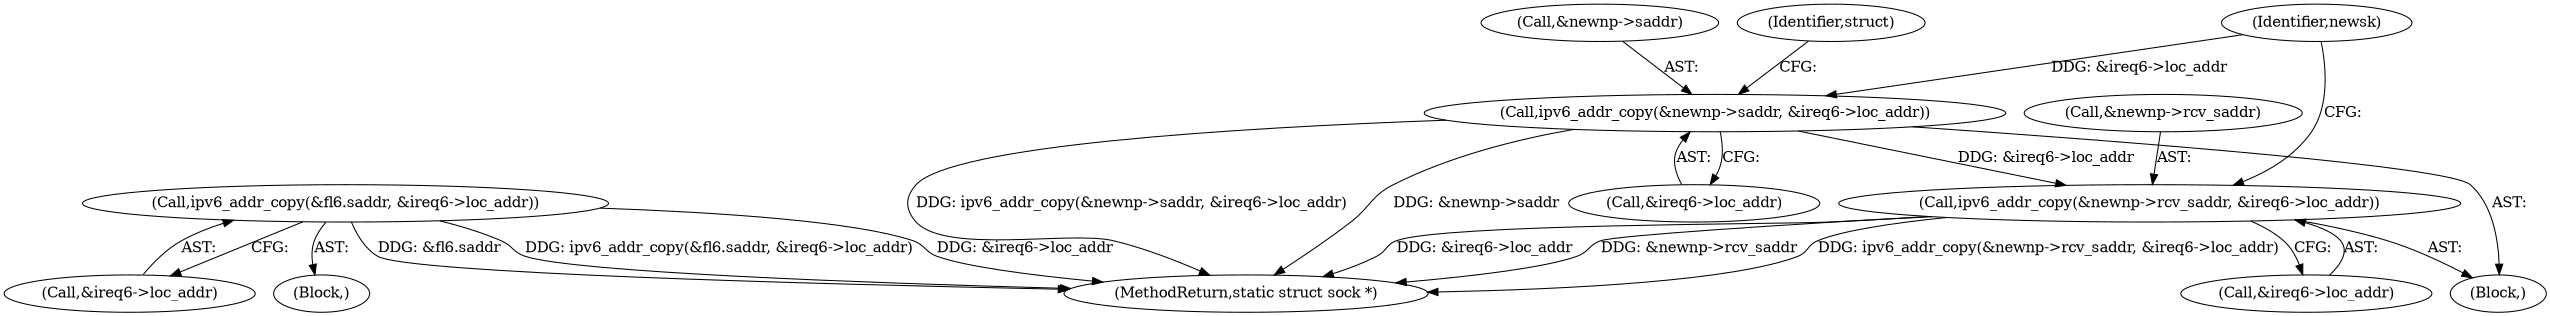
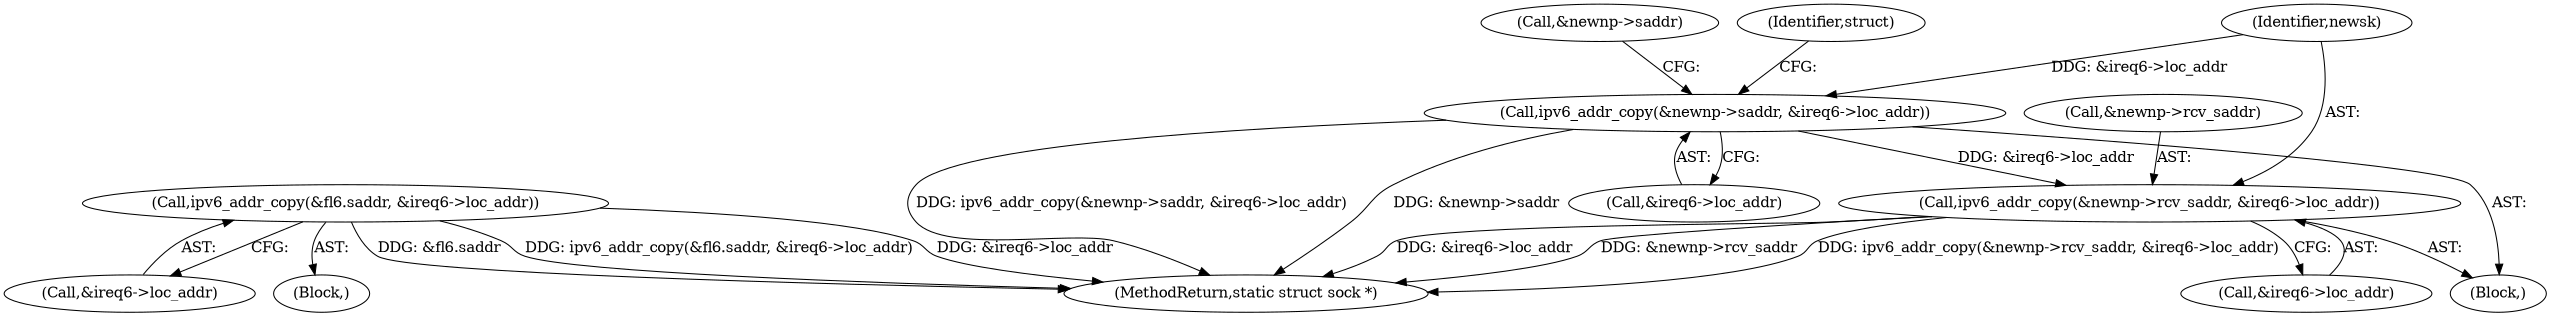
edge "(Call,&newnp->saddr)" -> "(Call,ipv6_addr_copy(&newnp->saddr, &ireq6->loc_addr))": label "AST: " -> "CFG: "
edge "(Identifier,newsk)" -> "(Call,ipv6_addr_copy(&newnp->rcv_saddr, &ireq6->loc_addr))": label "CFG: " -> "AST: "
